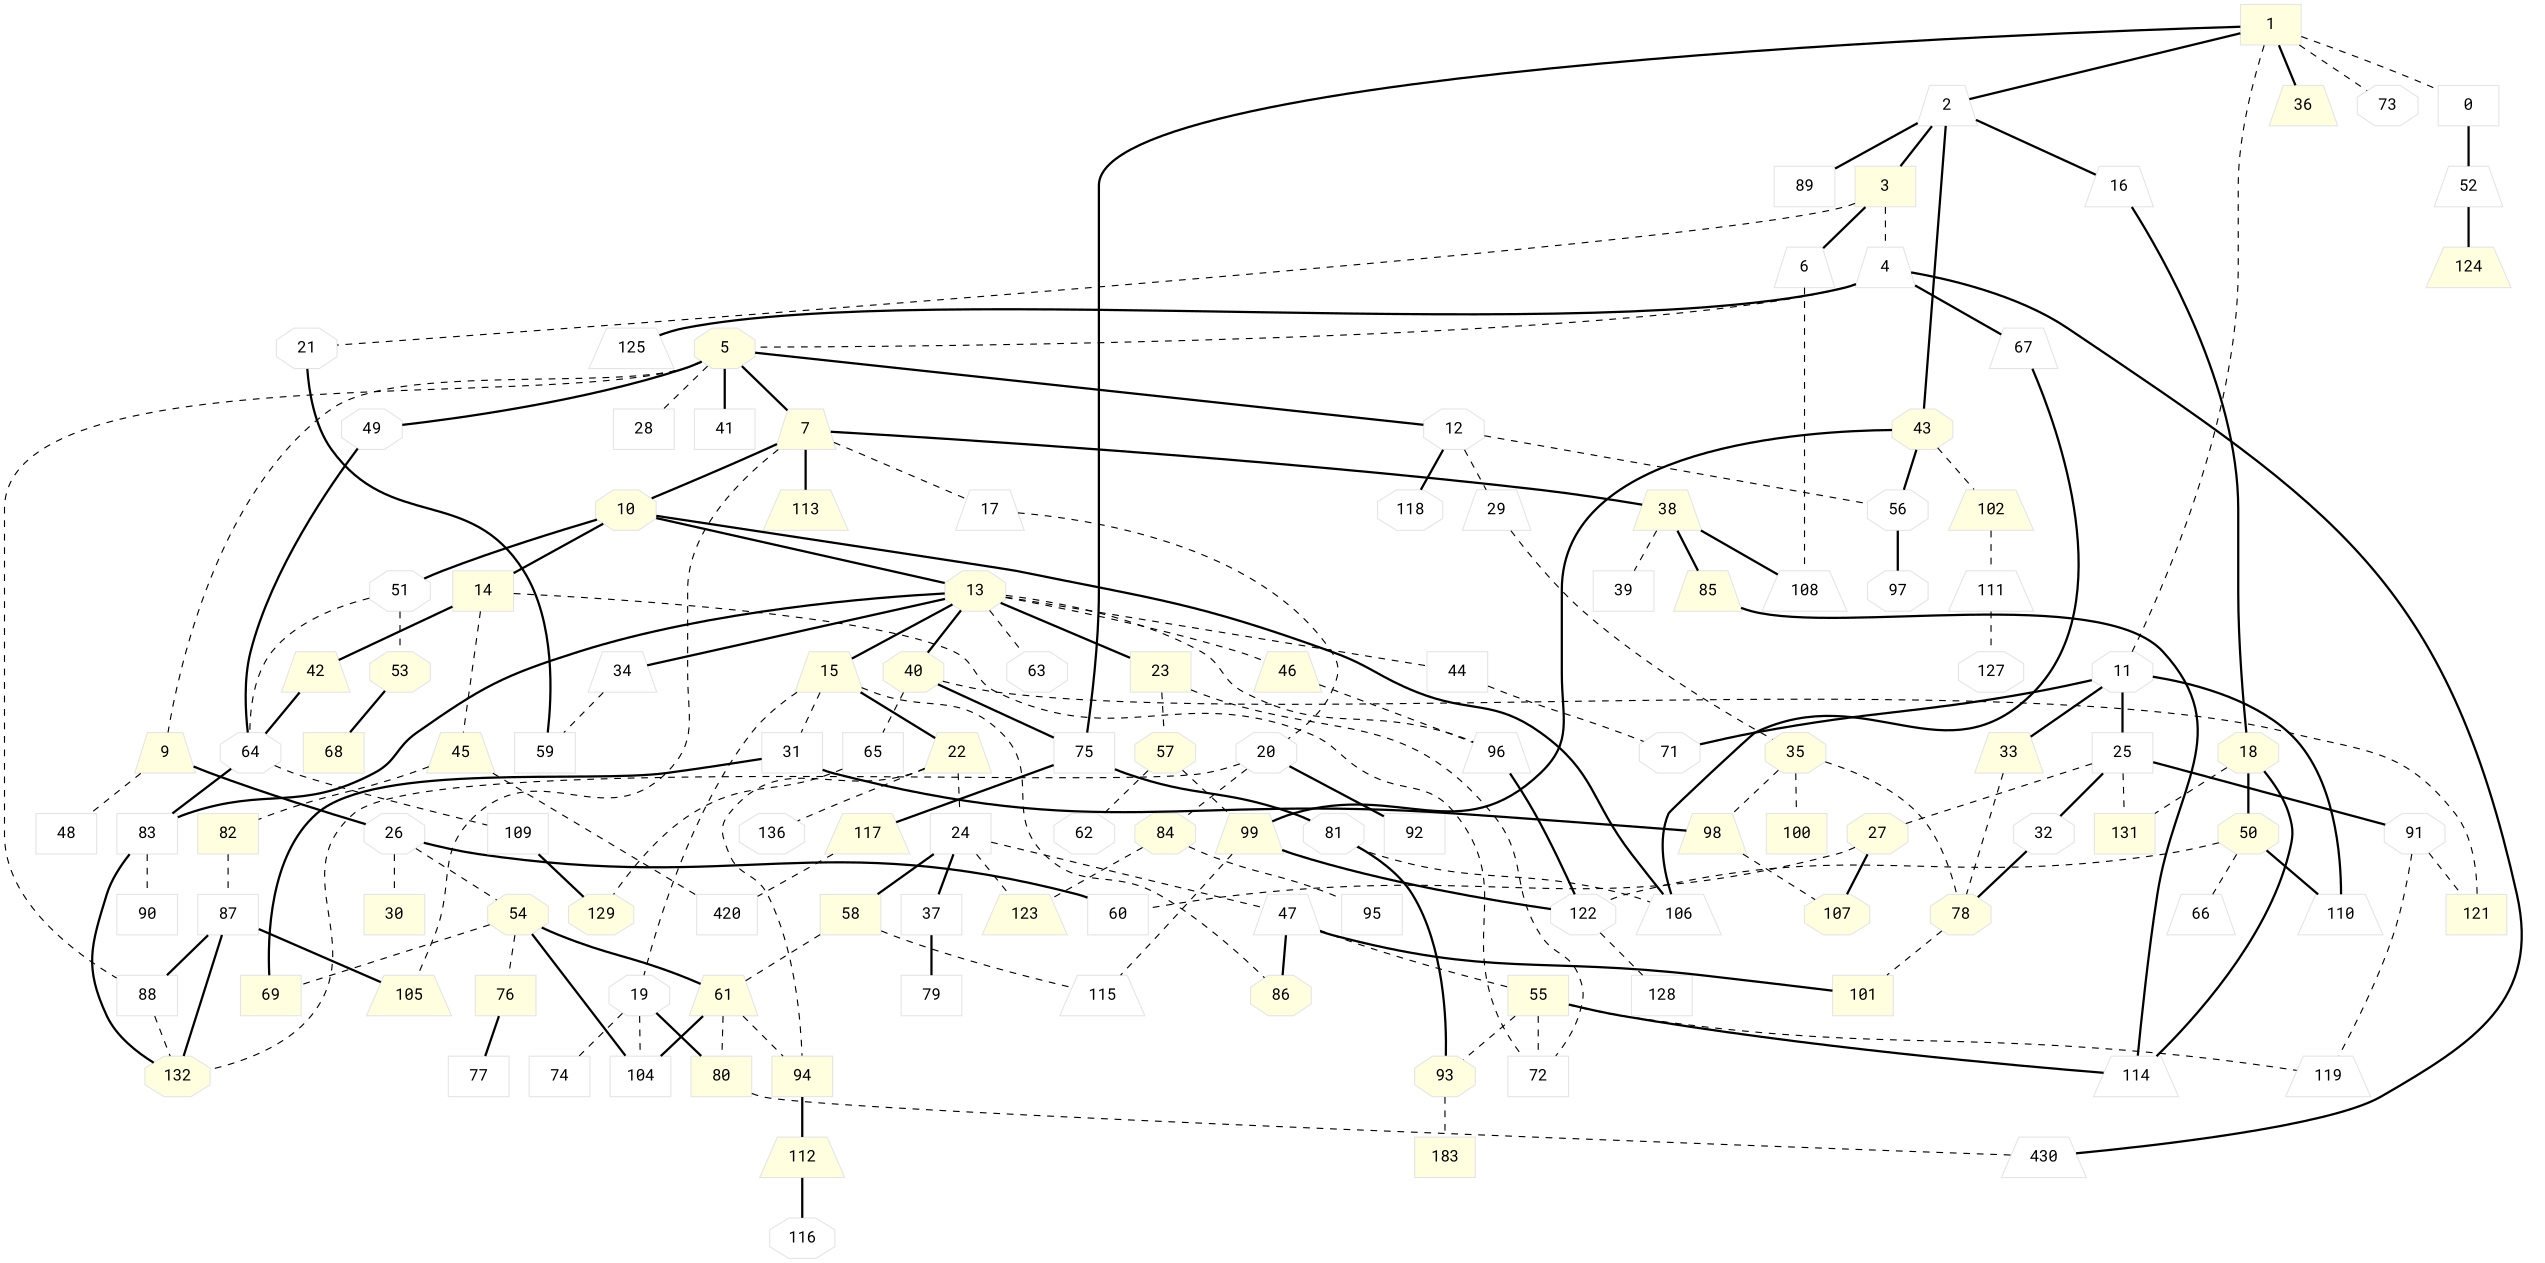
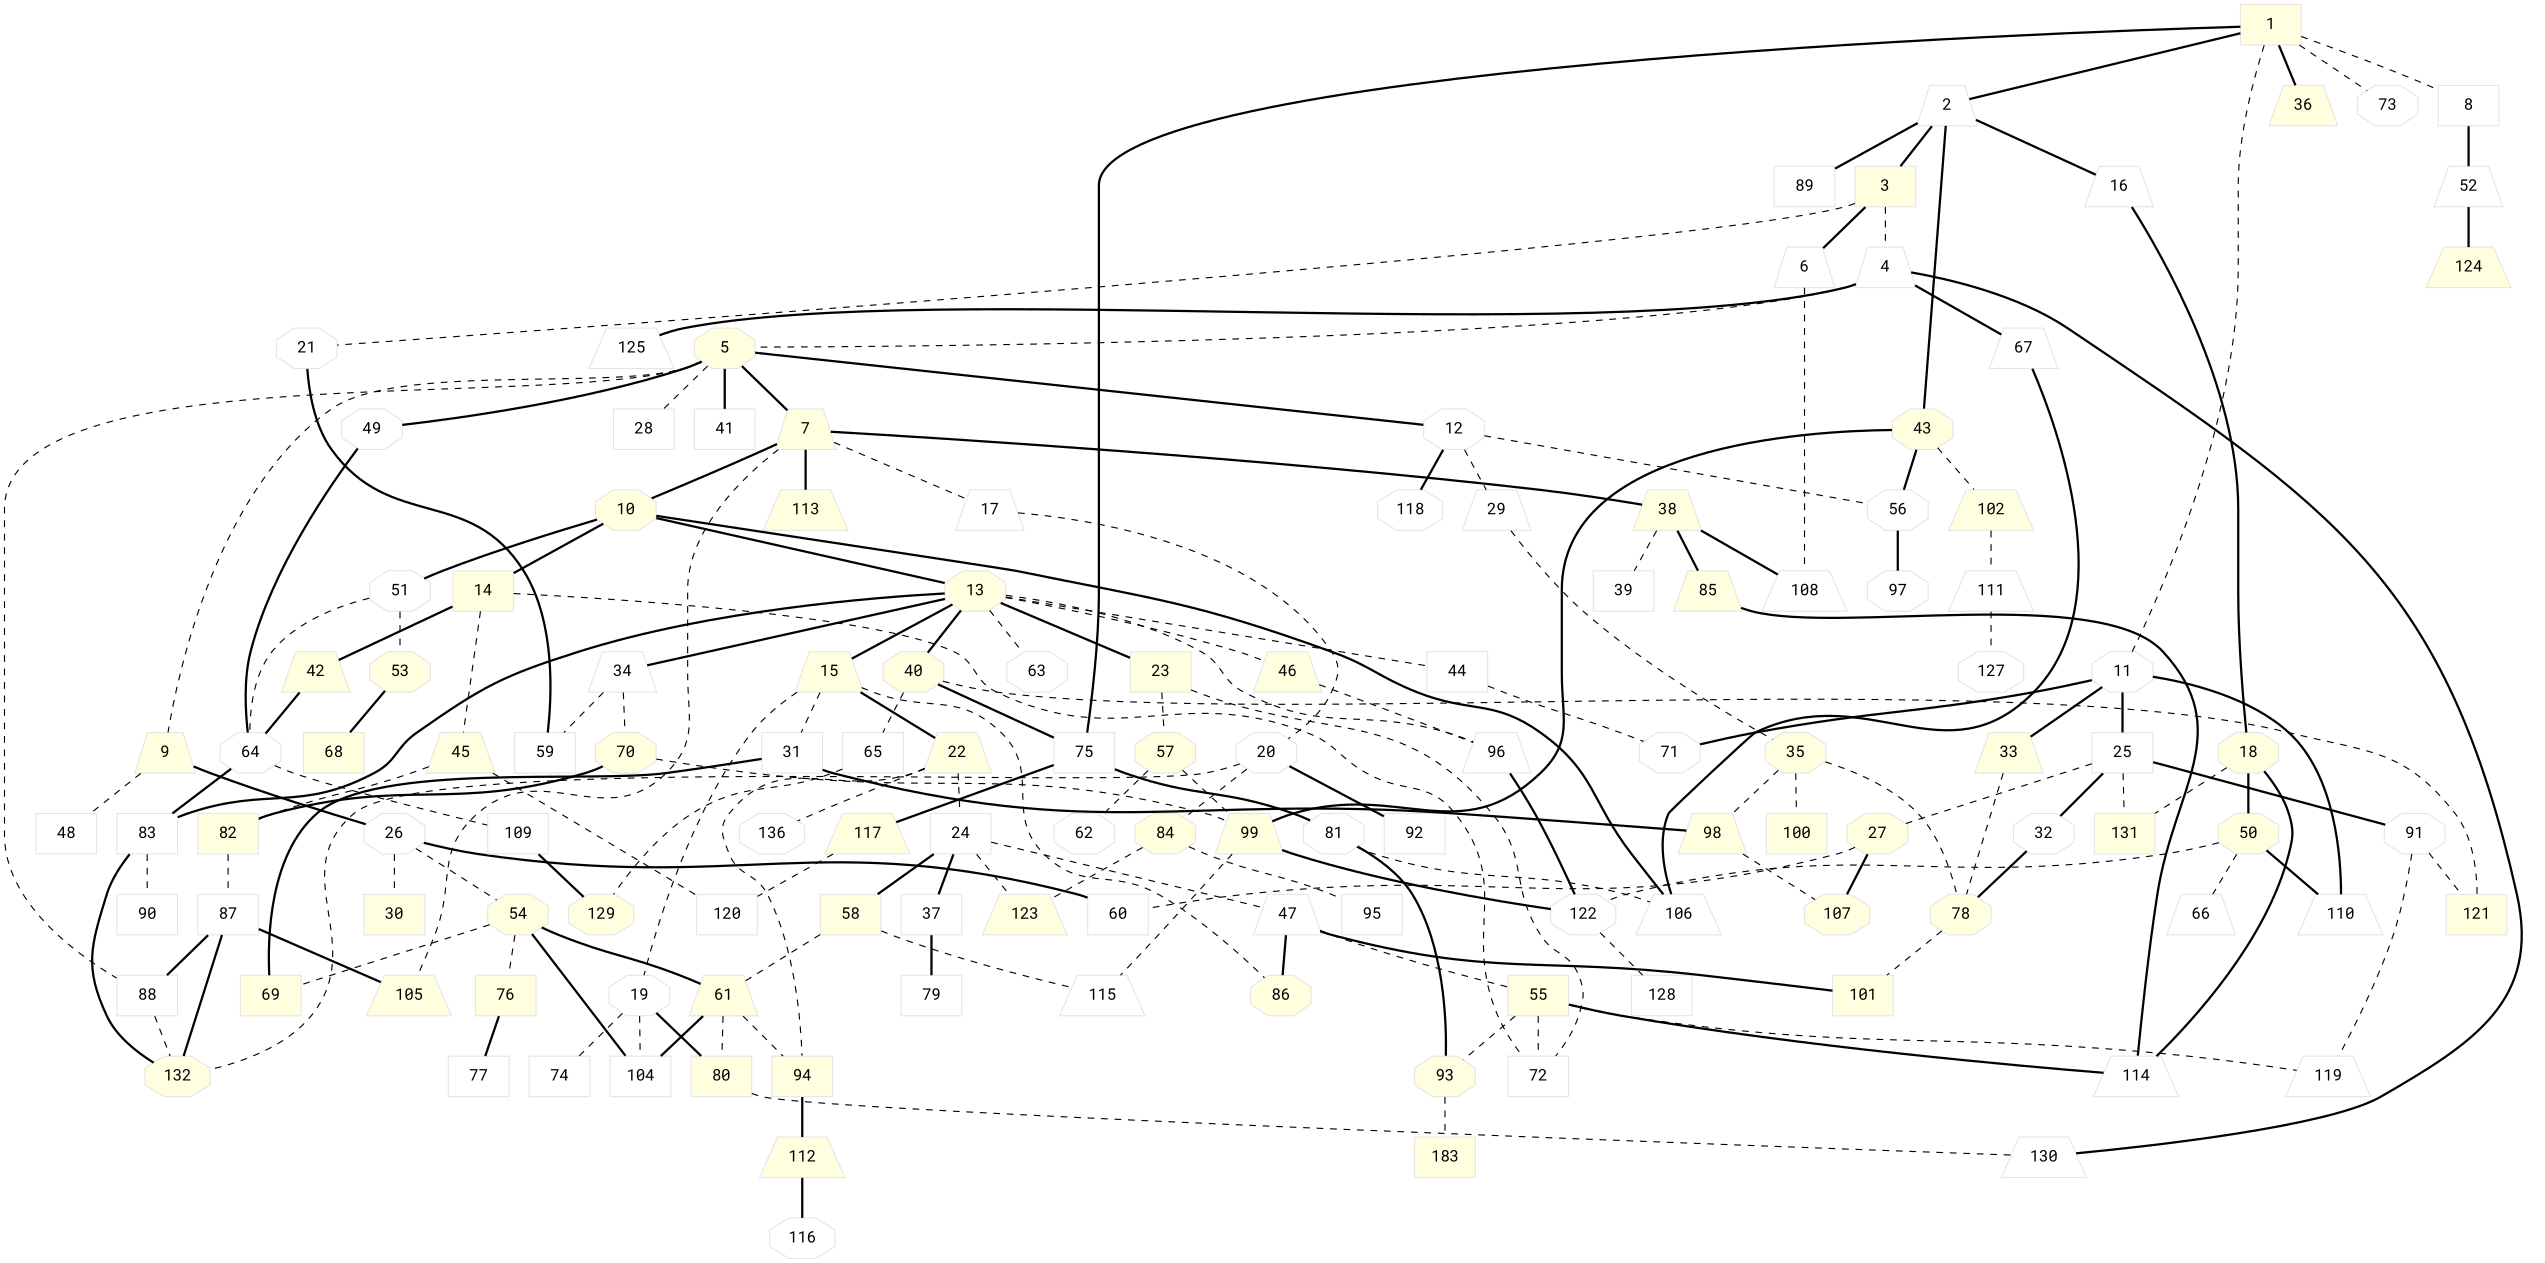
node "0": label "0" -> "8"
node "70": added
node "420": label "420" -> "120"
node "430": label "430" -> "130"
